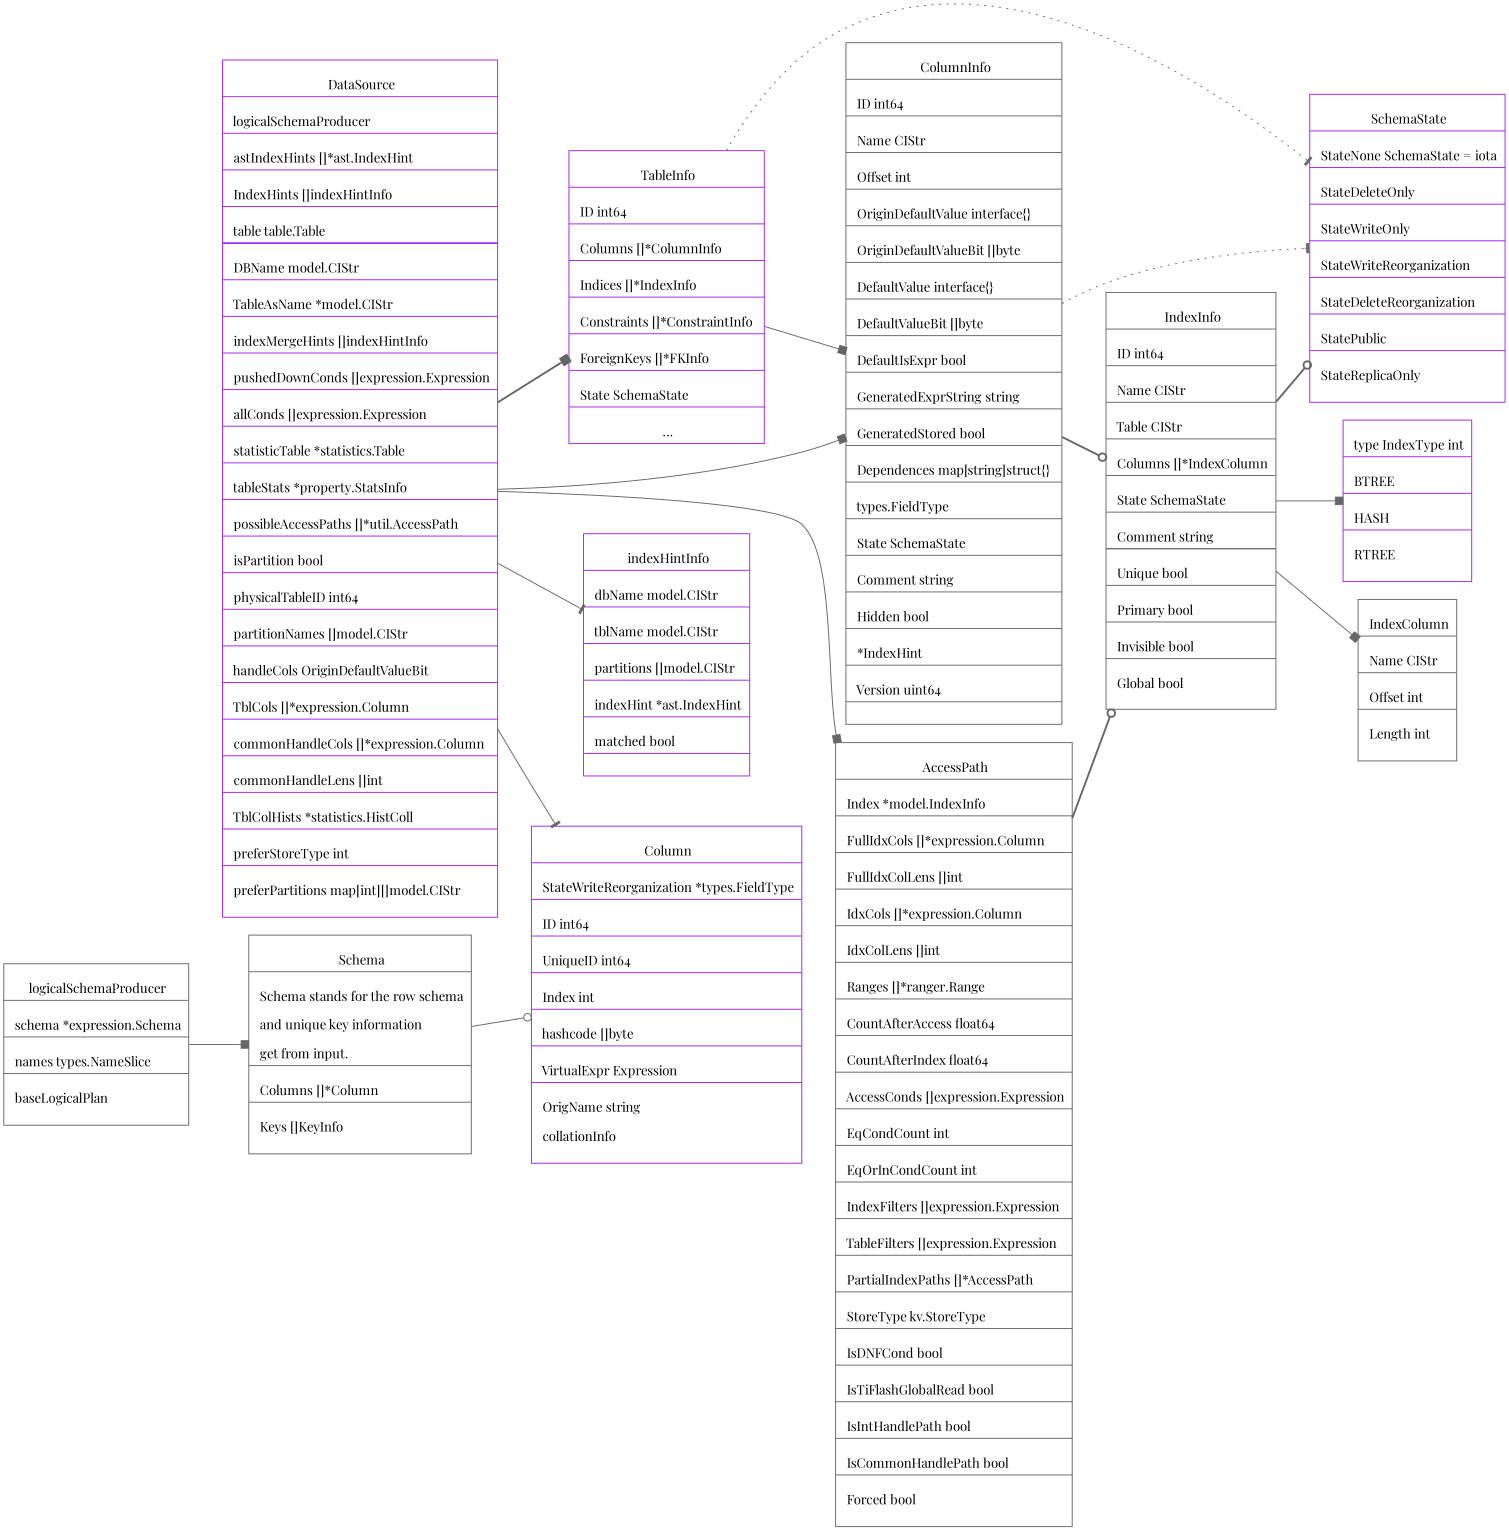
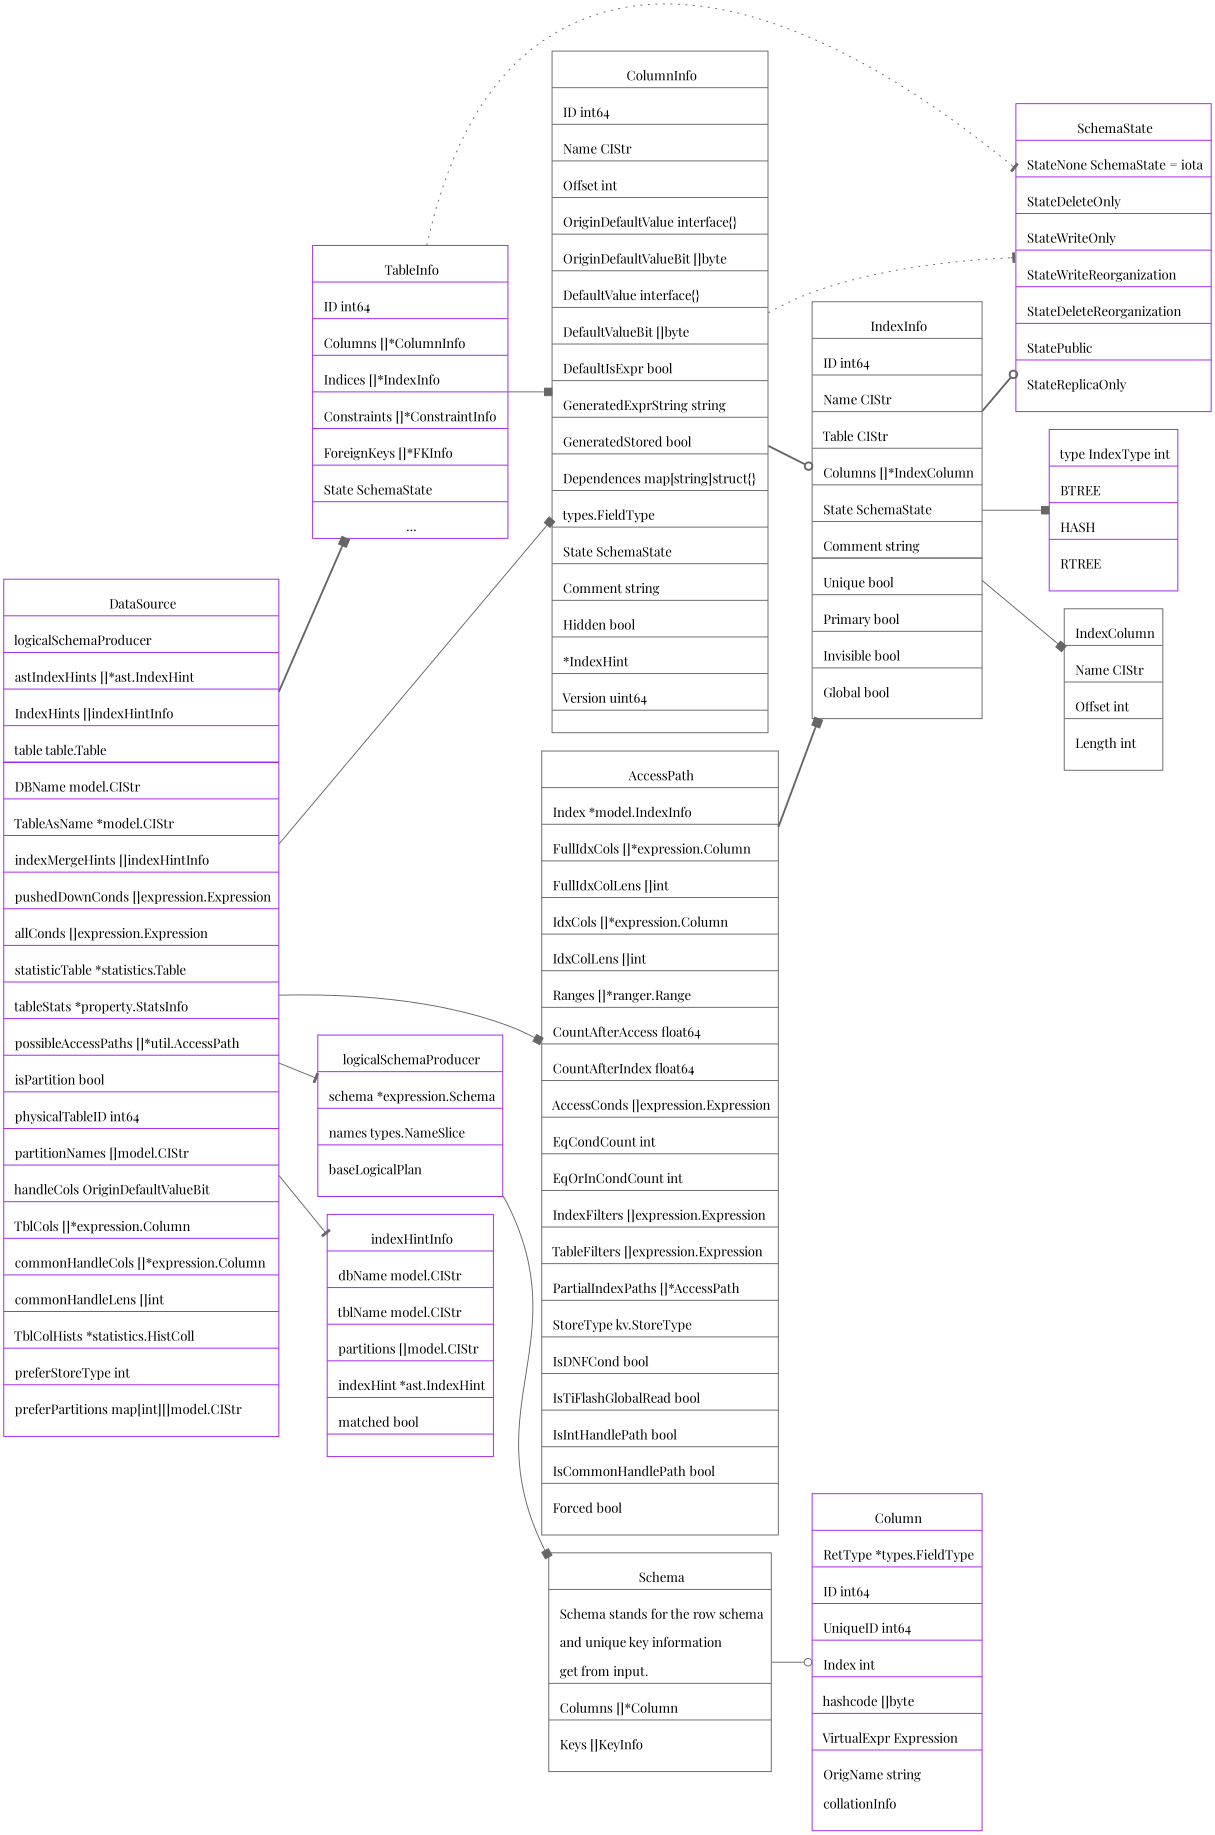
edge "AccessPath" -> "IndexInfo": arrowhead odot -> box
edge "DataSource" -> "Column": now "DataSource" -> "logicalSchemaProducer"
node "Column": text "StateWriteReorganization *types.FieldType" -> "RetType *types.FieldType"
node "logicalSchemaProducer": color gray40 -> purple
